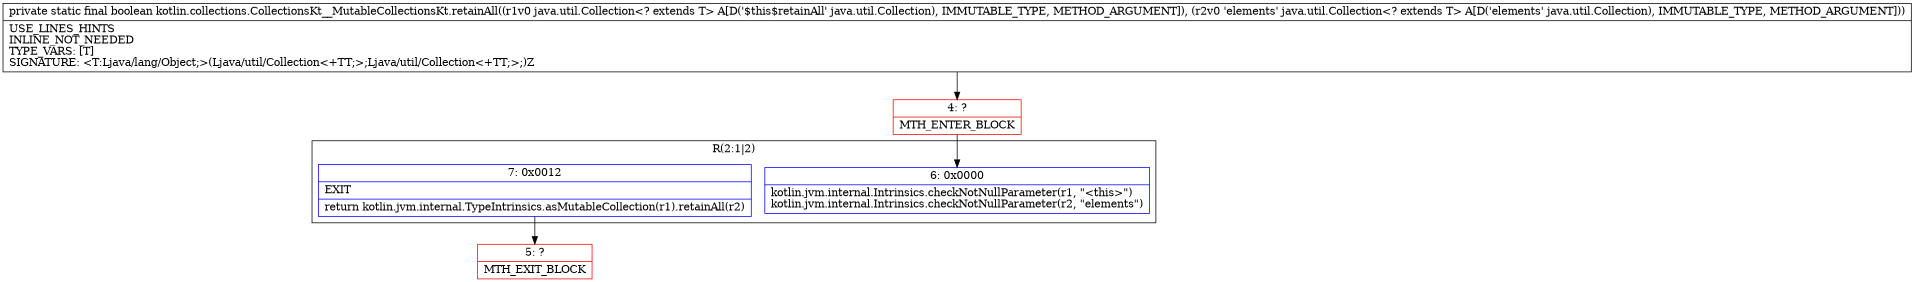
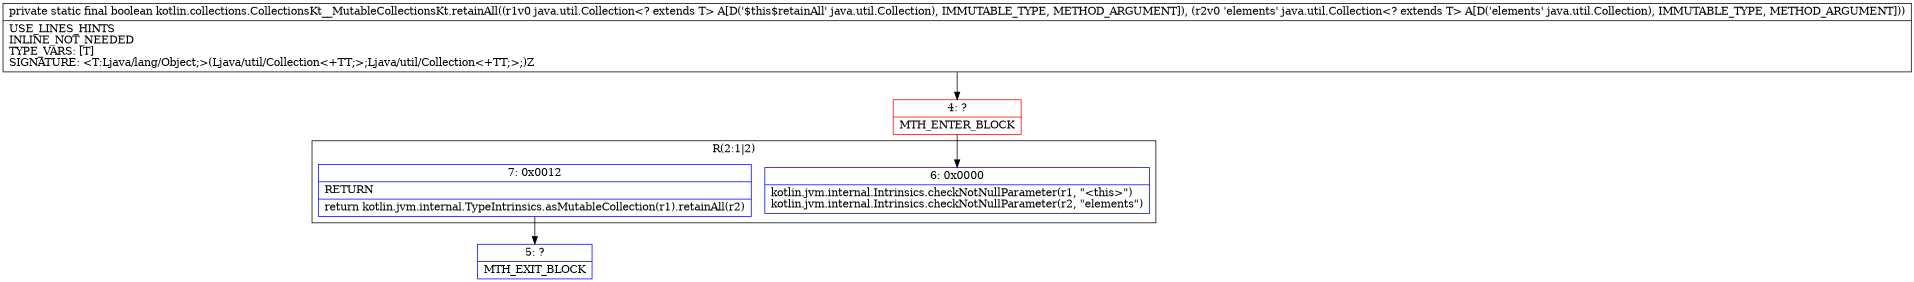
node "7: 0x0012": text "EXIT" -> "RETURN"
node "5: ?": color red -> blue
